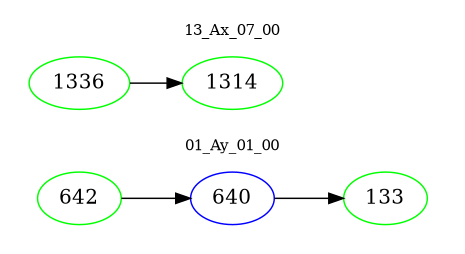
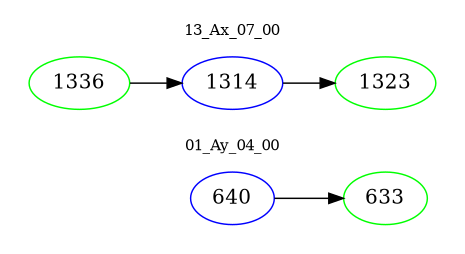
node "1314": color green -> blue
node "1323": added
cluster "01_Ay_01_00": label "01_Ay_01_00" -> "01_Ay_04_00"
node "642": removed
node "133": label "133" -> "633"
